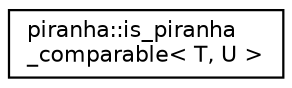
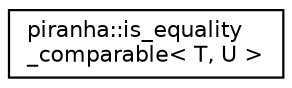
node "piranha::is_piranha _comparable< T, U >": label "piranha::is_piranha _comparable< T, U >" -> "piranha::is_equality _comparable< T, U >"
